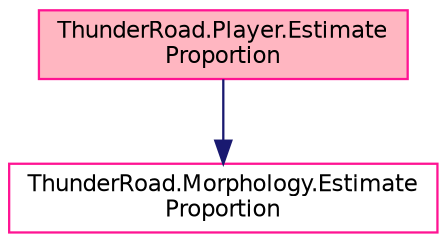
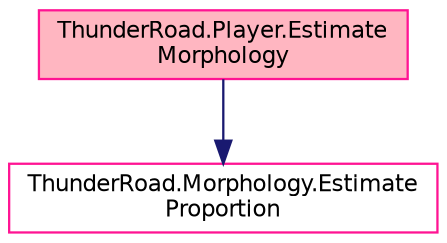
node "ThunderRoad.Player.Estimate Proportion": label "ThunderRoad.Player.Estimate Proportion" -> "ThunderRoad.Player.Estimate Morphology"
